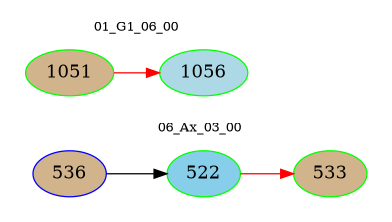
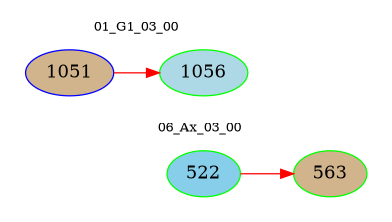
cluster "01_G1_06_00": label "01_G1_06_00" -> "01_G1_03_00"
node "1051": color green -> blue
node "536": removed
node "533": label "533" -> "563"
